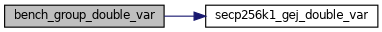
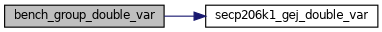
node "secp256k1_gej_double_var": label "secp256k1_gej_double_var" -> "secp206k1_gej_double_var"
